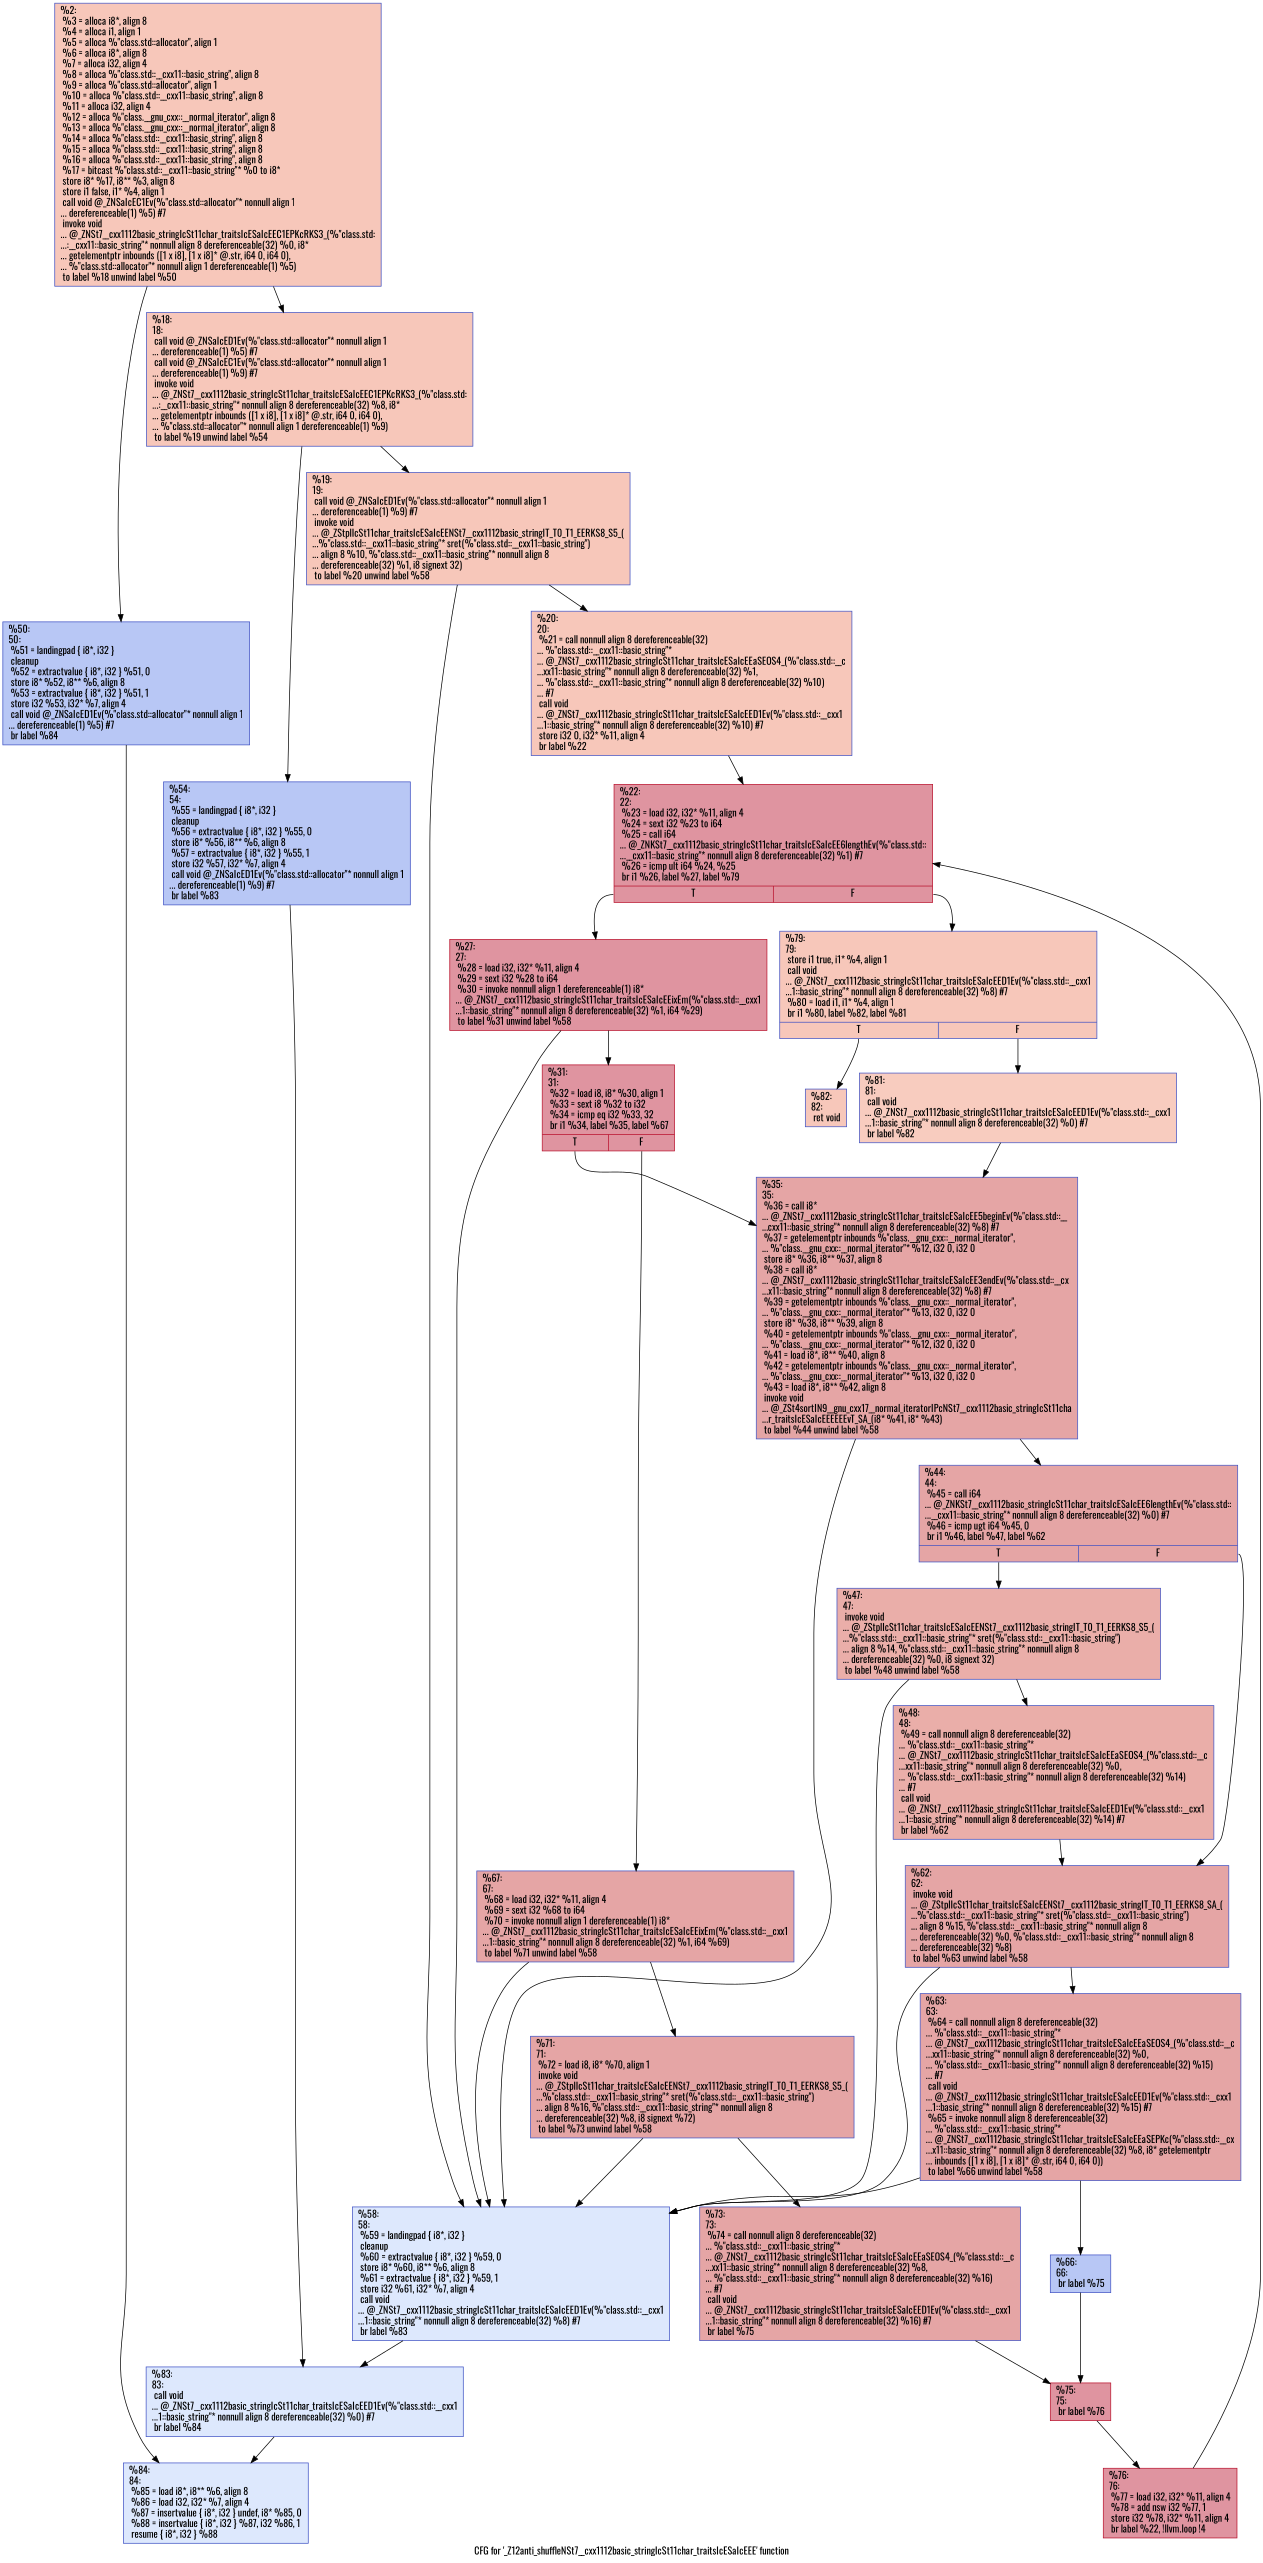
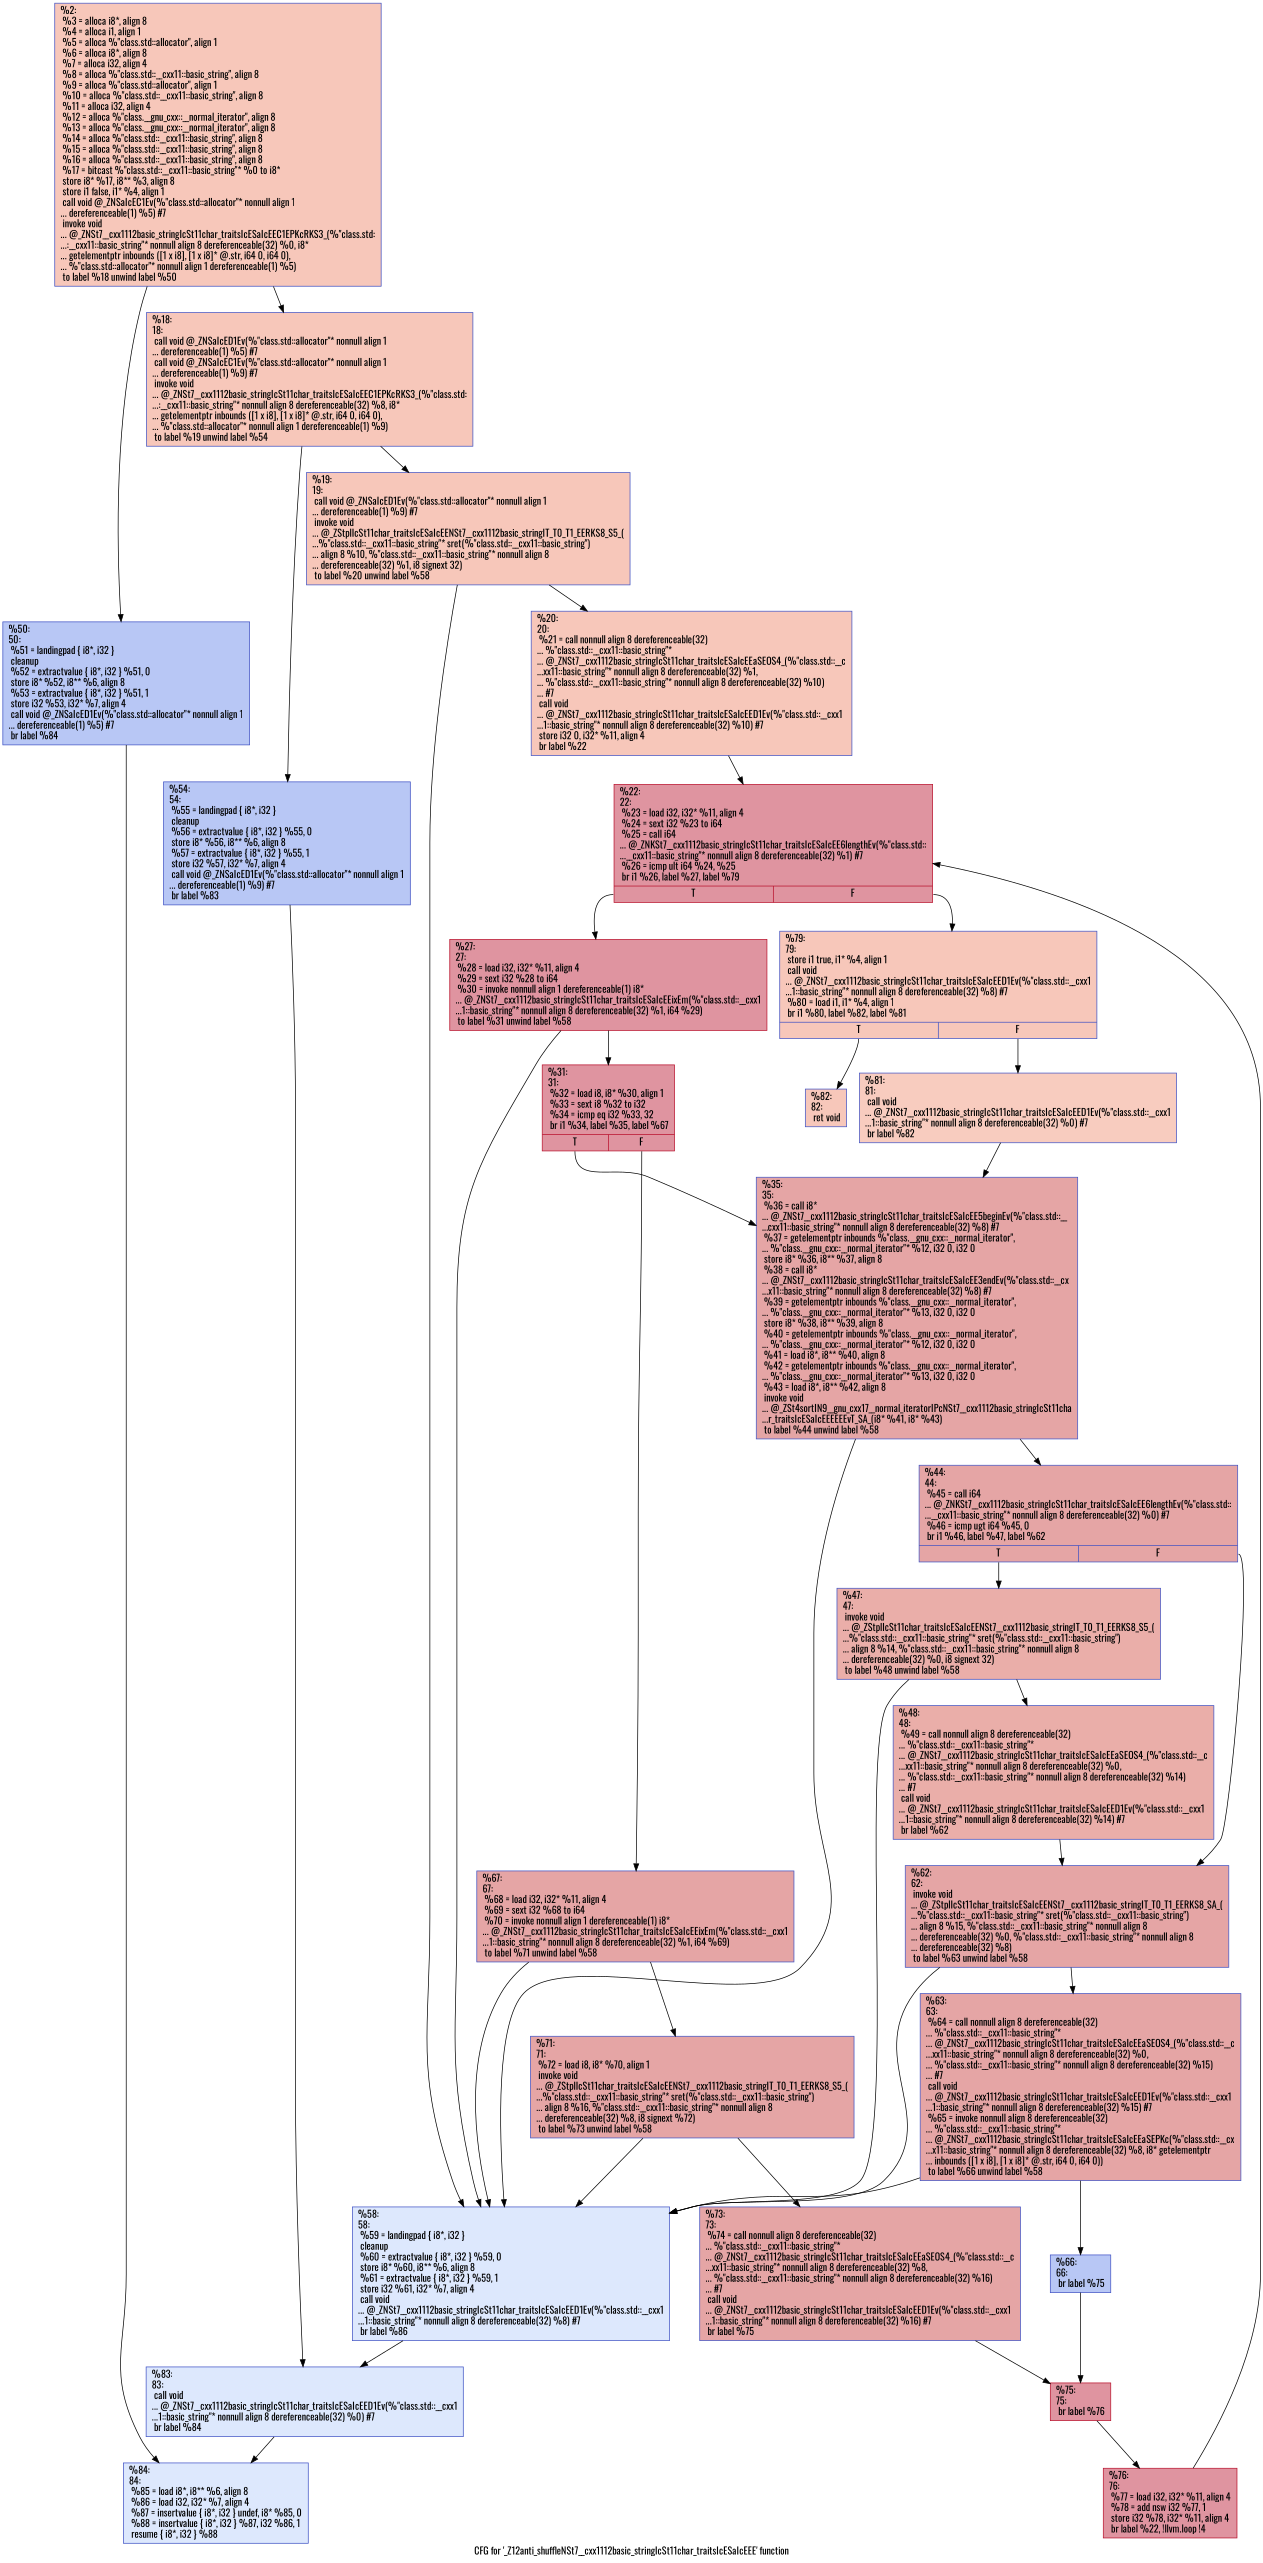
node "%58:": text "br label %83" -> "br label %86"
